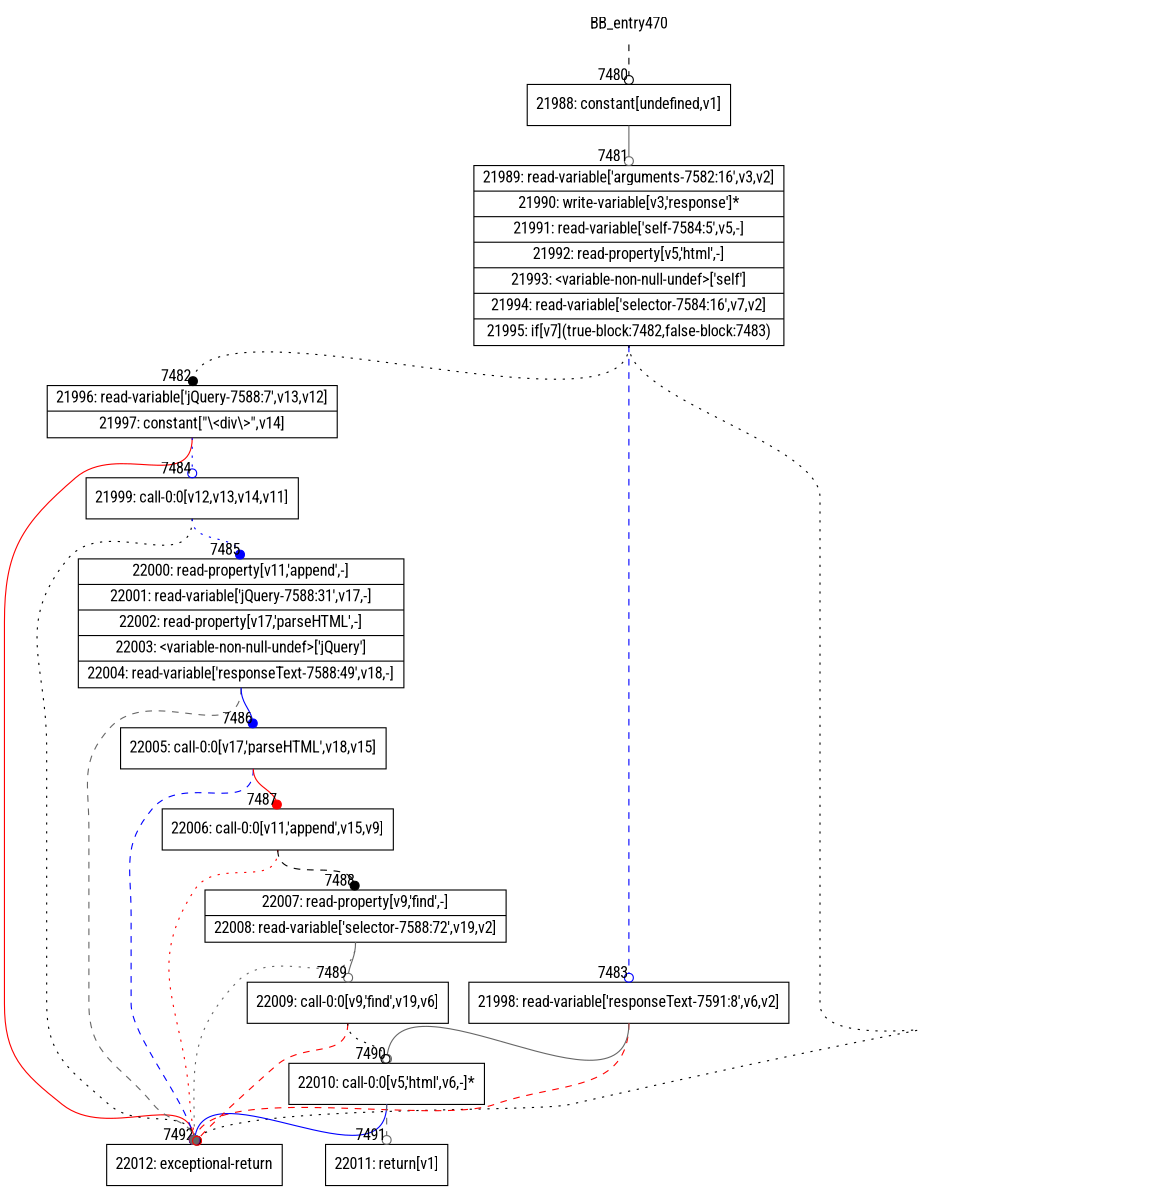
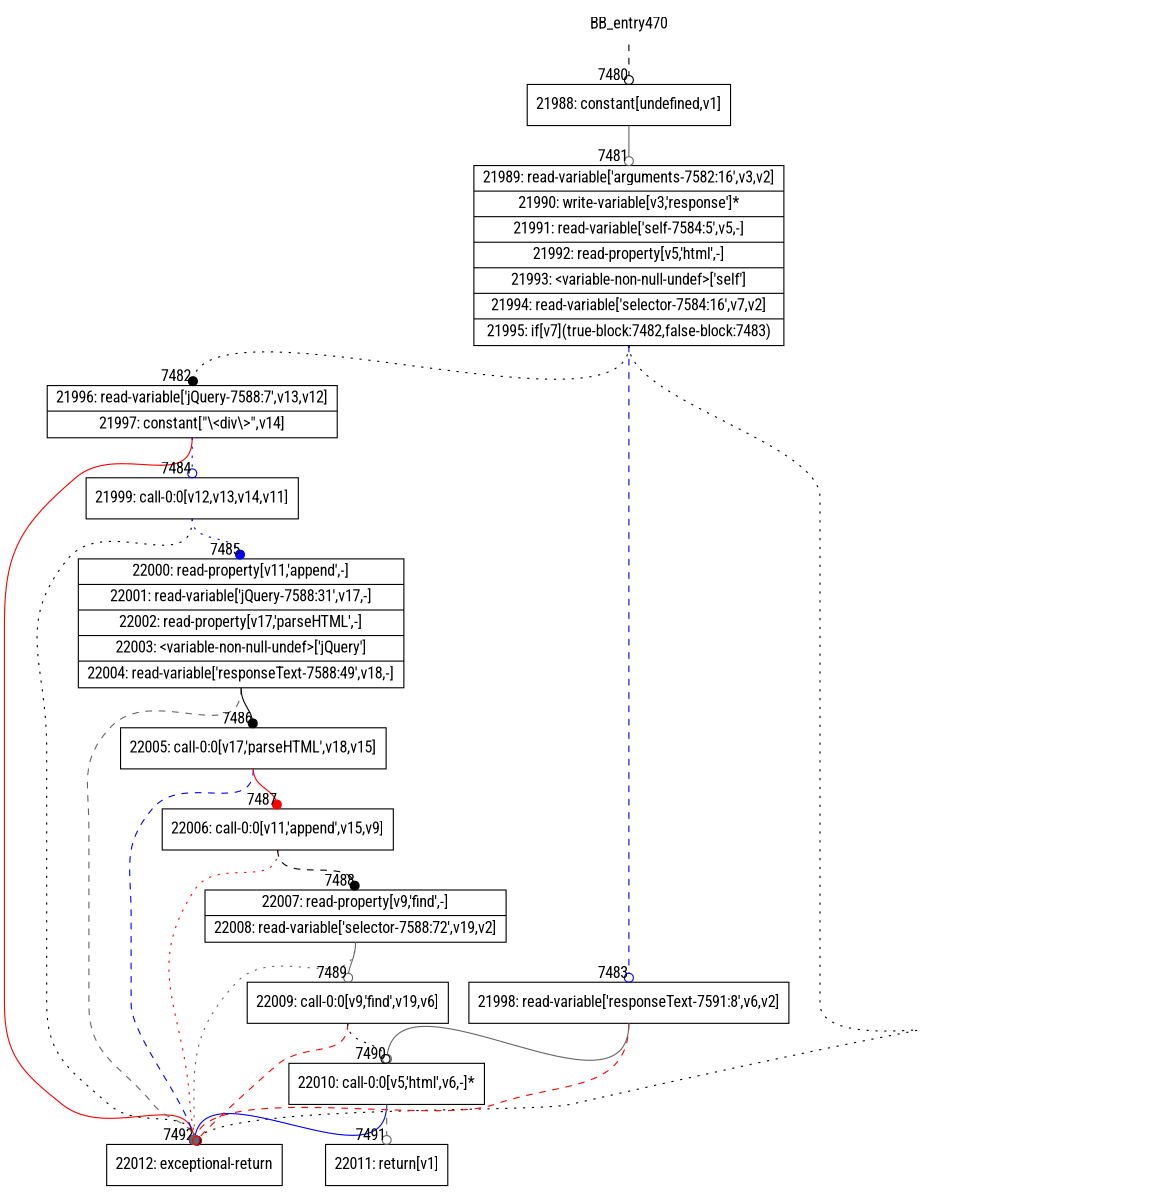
edge "22000: read-property[v11,'append',-]" -> "22005: call-0:0[v17,'parseHTML',v18,v15]": color blue -> black
